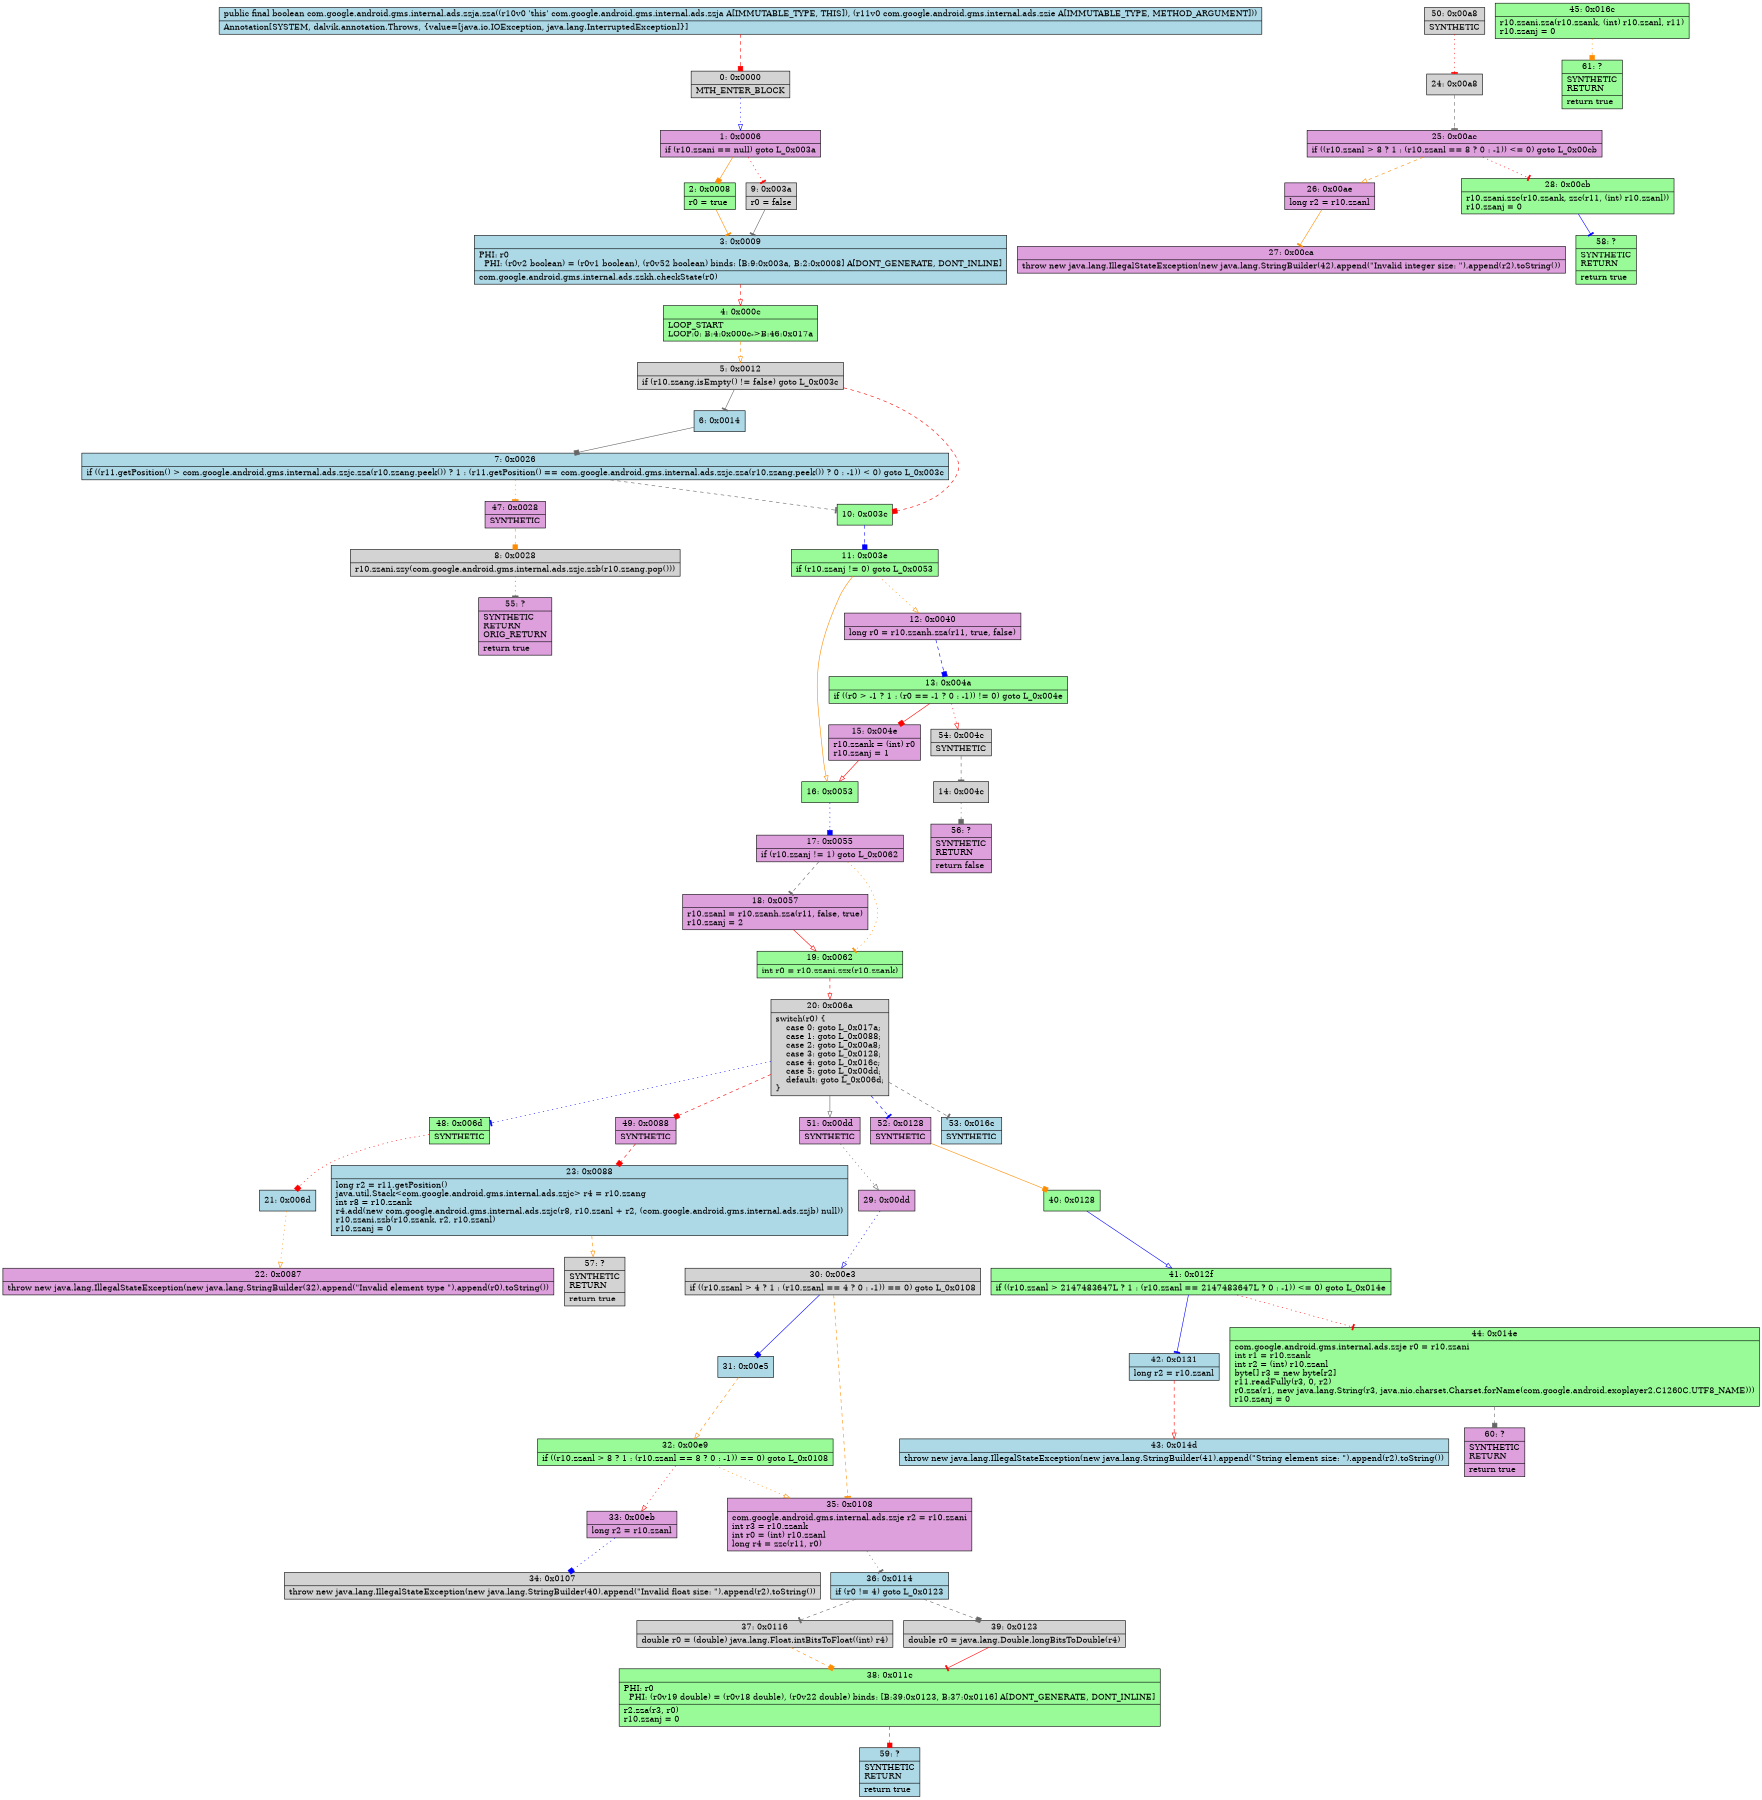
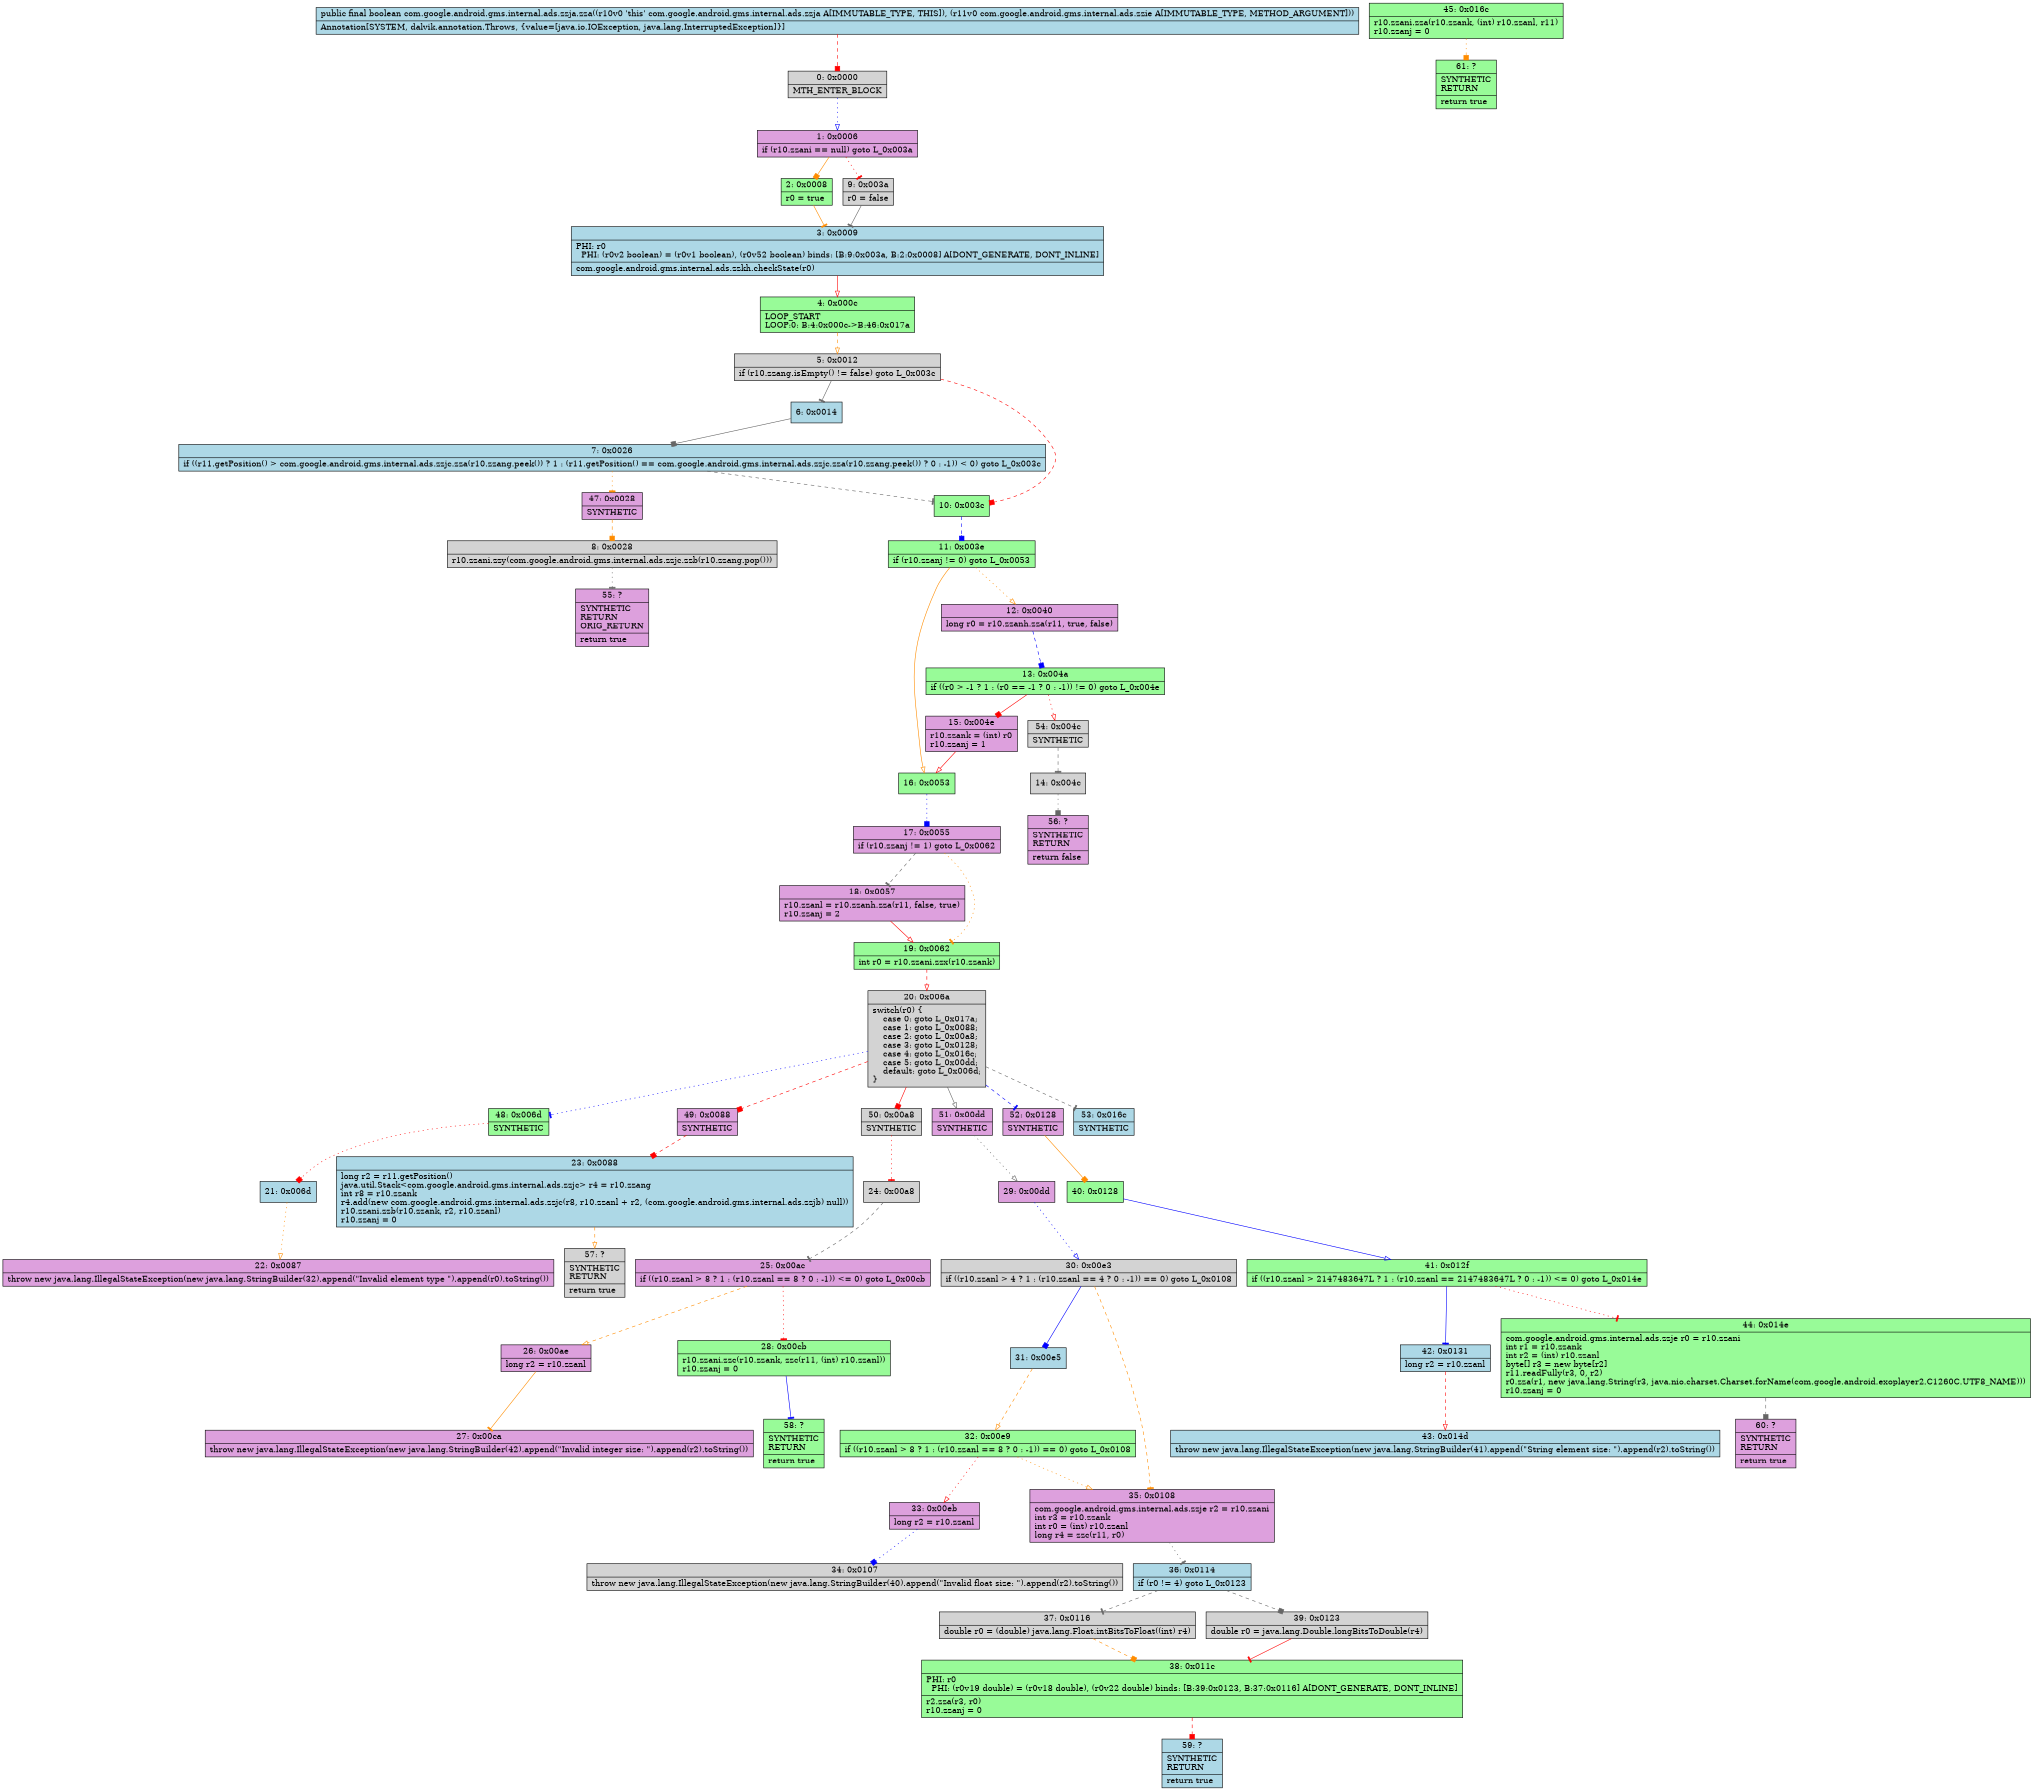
edge "3: 0x0009" -> "4: 0x000c": style dashed -> solid
edge "20: 0x006a" -> "50: 0x00a8": added
